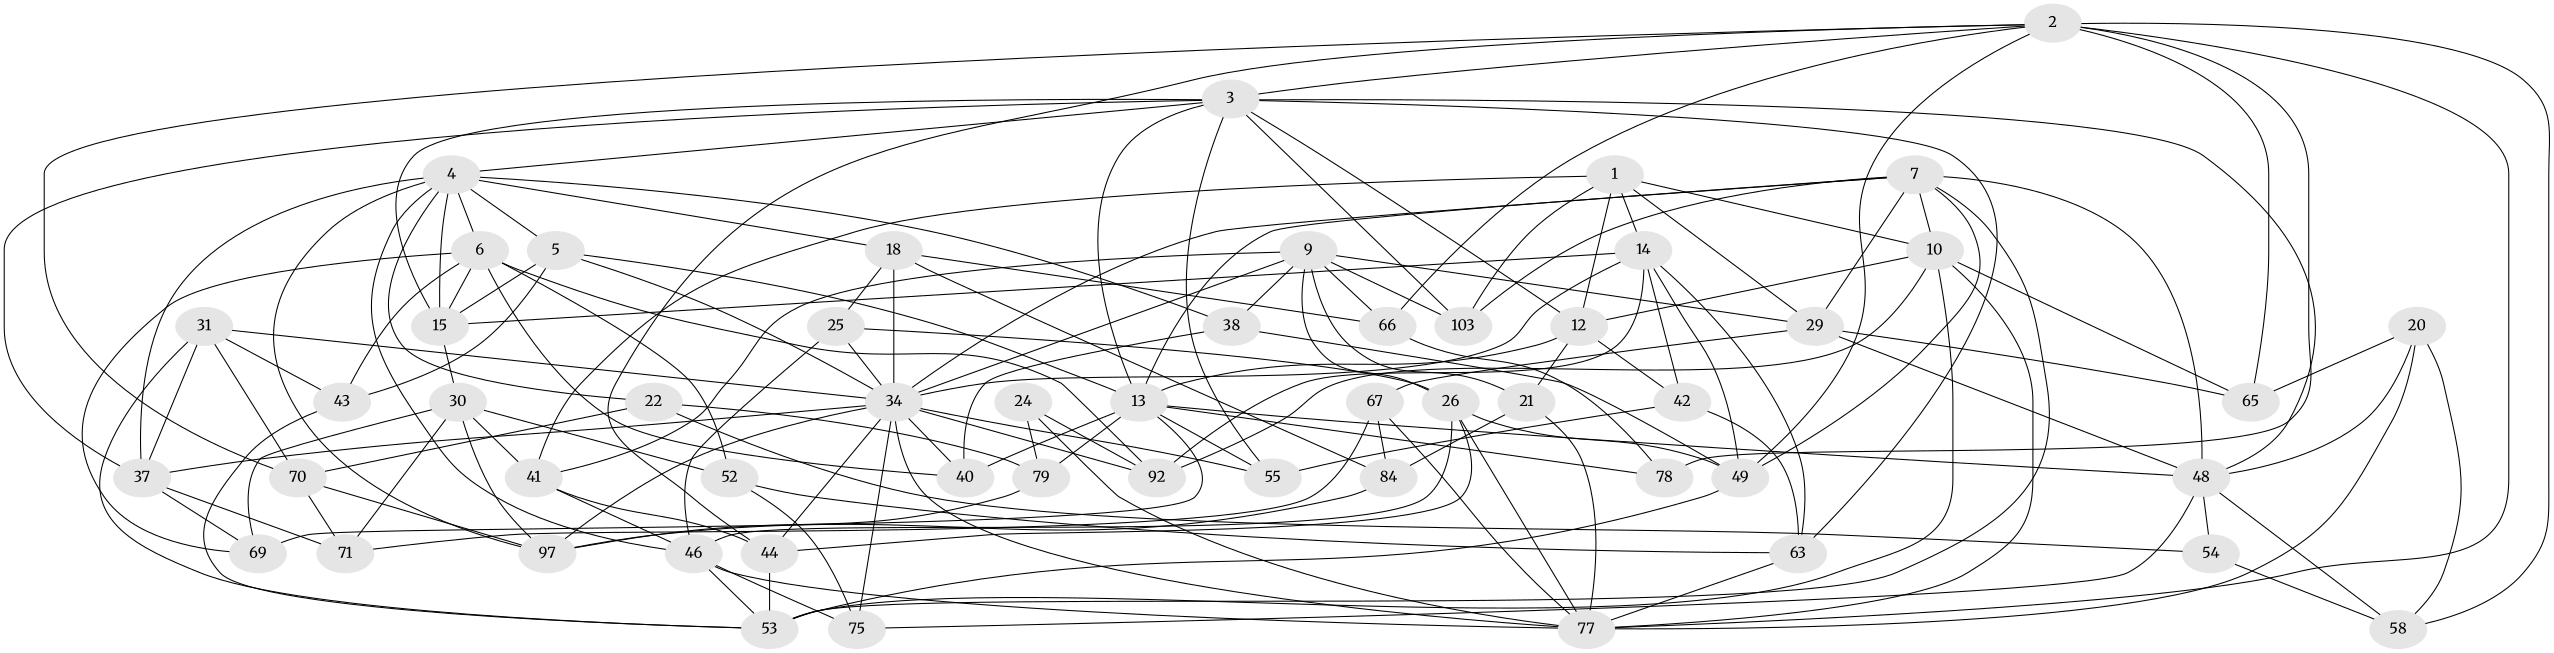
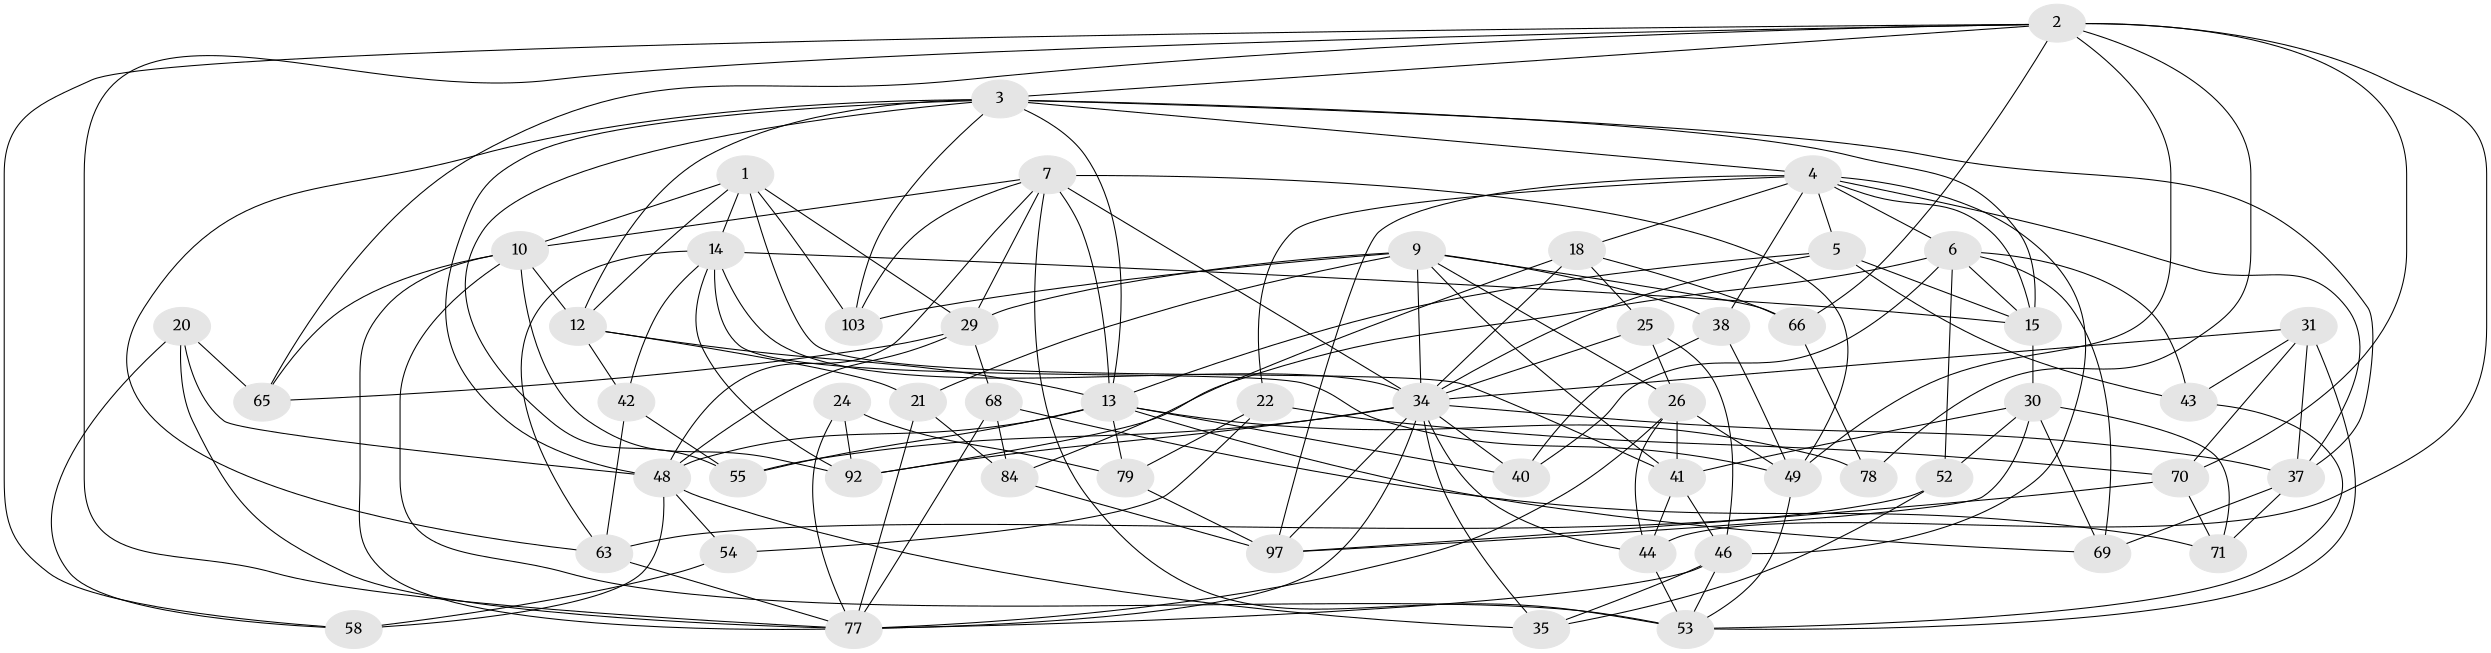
node "67": label "67" -> "68"
edge "26" -- "46": now "26" -- "41"
node "75": label "75" -> "35"
